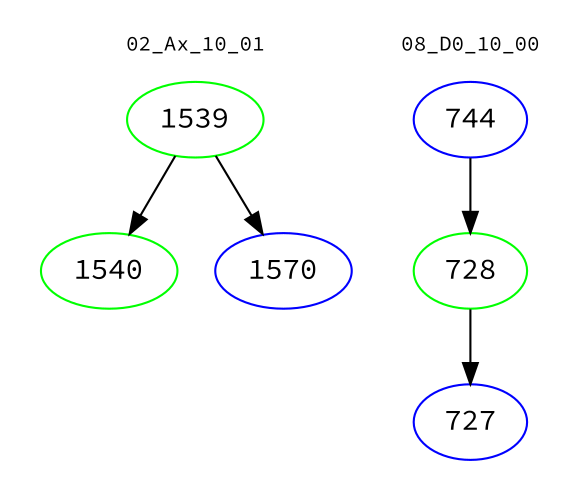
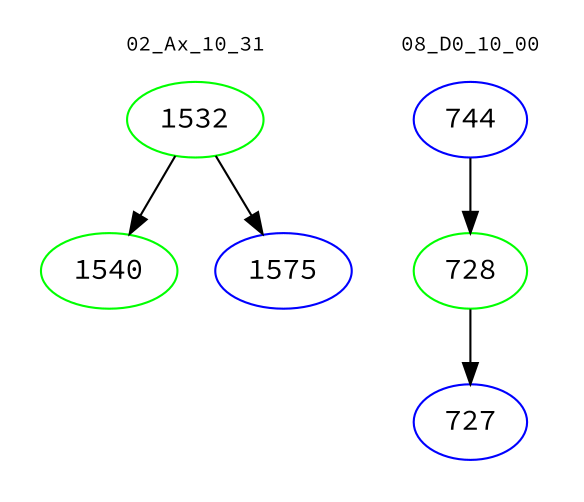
cluster "02_Ax_10_01": label "02_Ax_10_01" -> "02_Ax_10_31"
node "1539": label "1539" -> "1532"
node "1570": label "1570" -> "1575"
